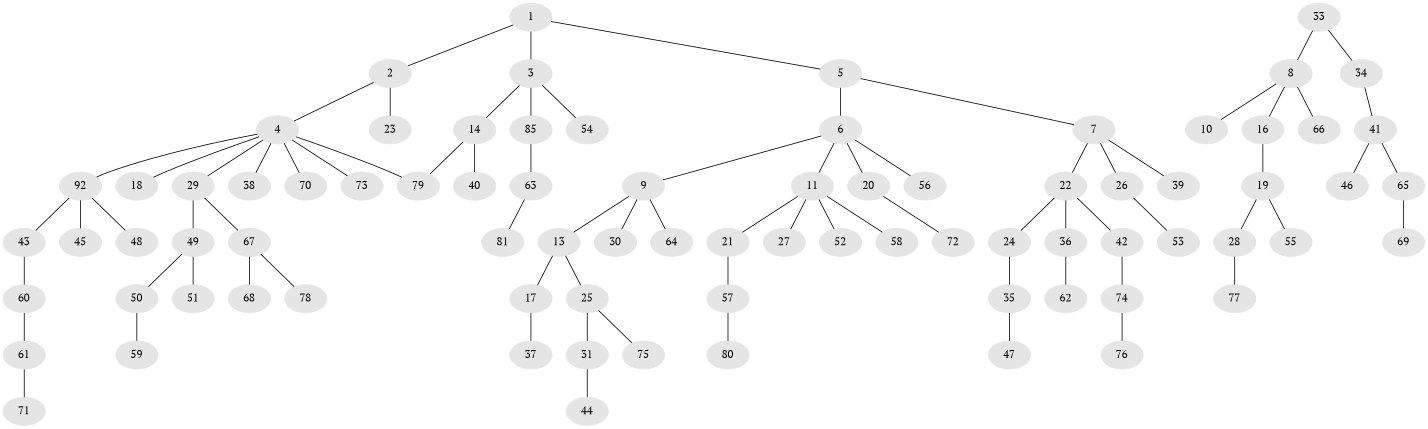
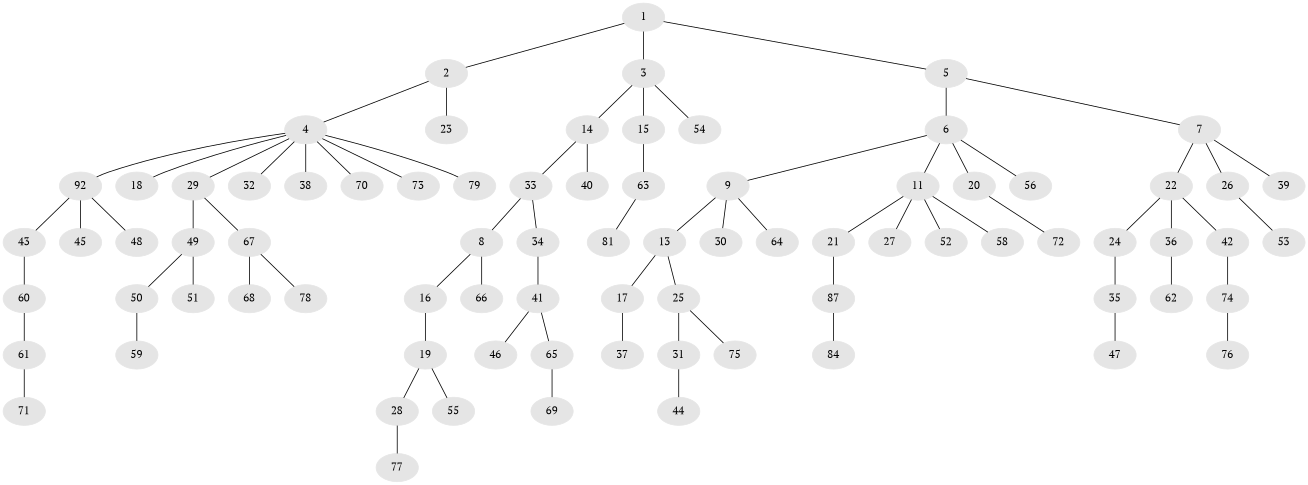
node "85": label "85" -> "15"
node "10": removed
edge "14" -- "79": now "14" -- "33"
node "32": added
node "57": label "57" -> "87"
node "80": label "80" -> "84"
